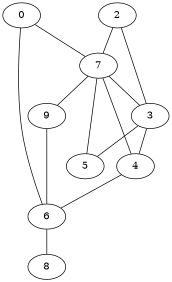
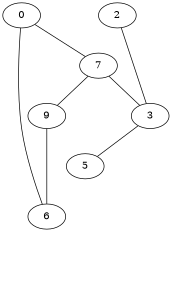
edge "2" -- "7": removed
edge "7" -- "5": removed
node "4": removed
node "8": removed
